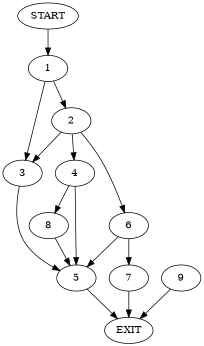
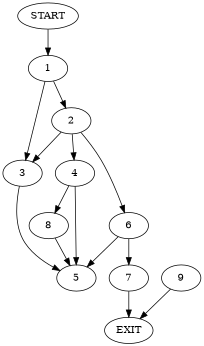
edge "5" -> "EXIT": removed
